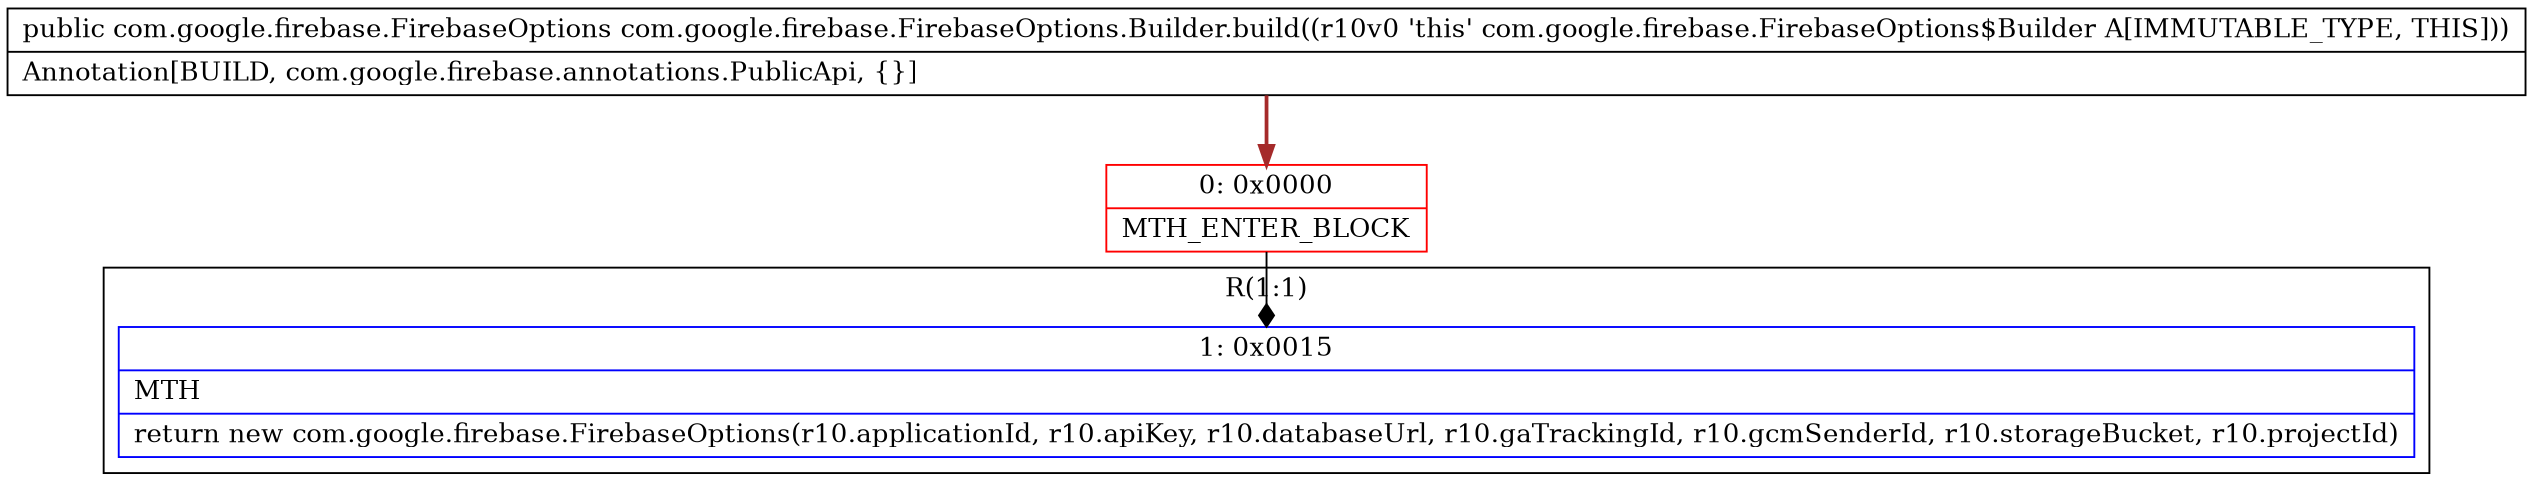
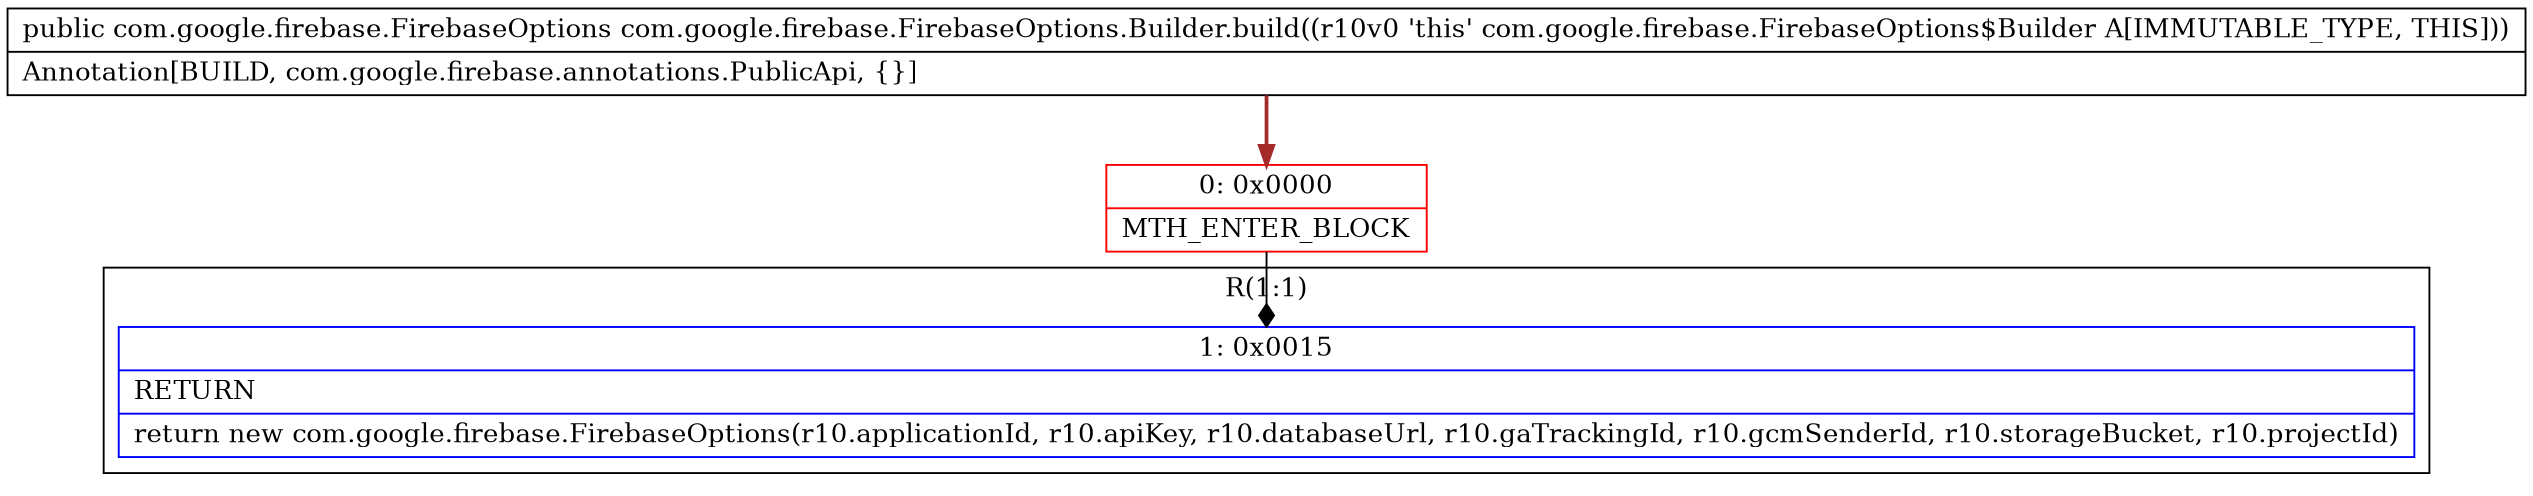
node "1: 0x0015": text "MTH" -> "RETURN"
